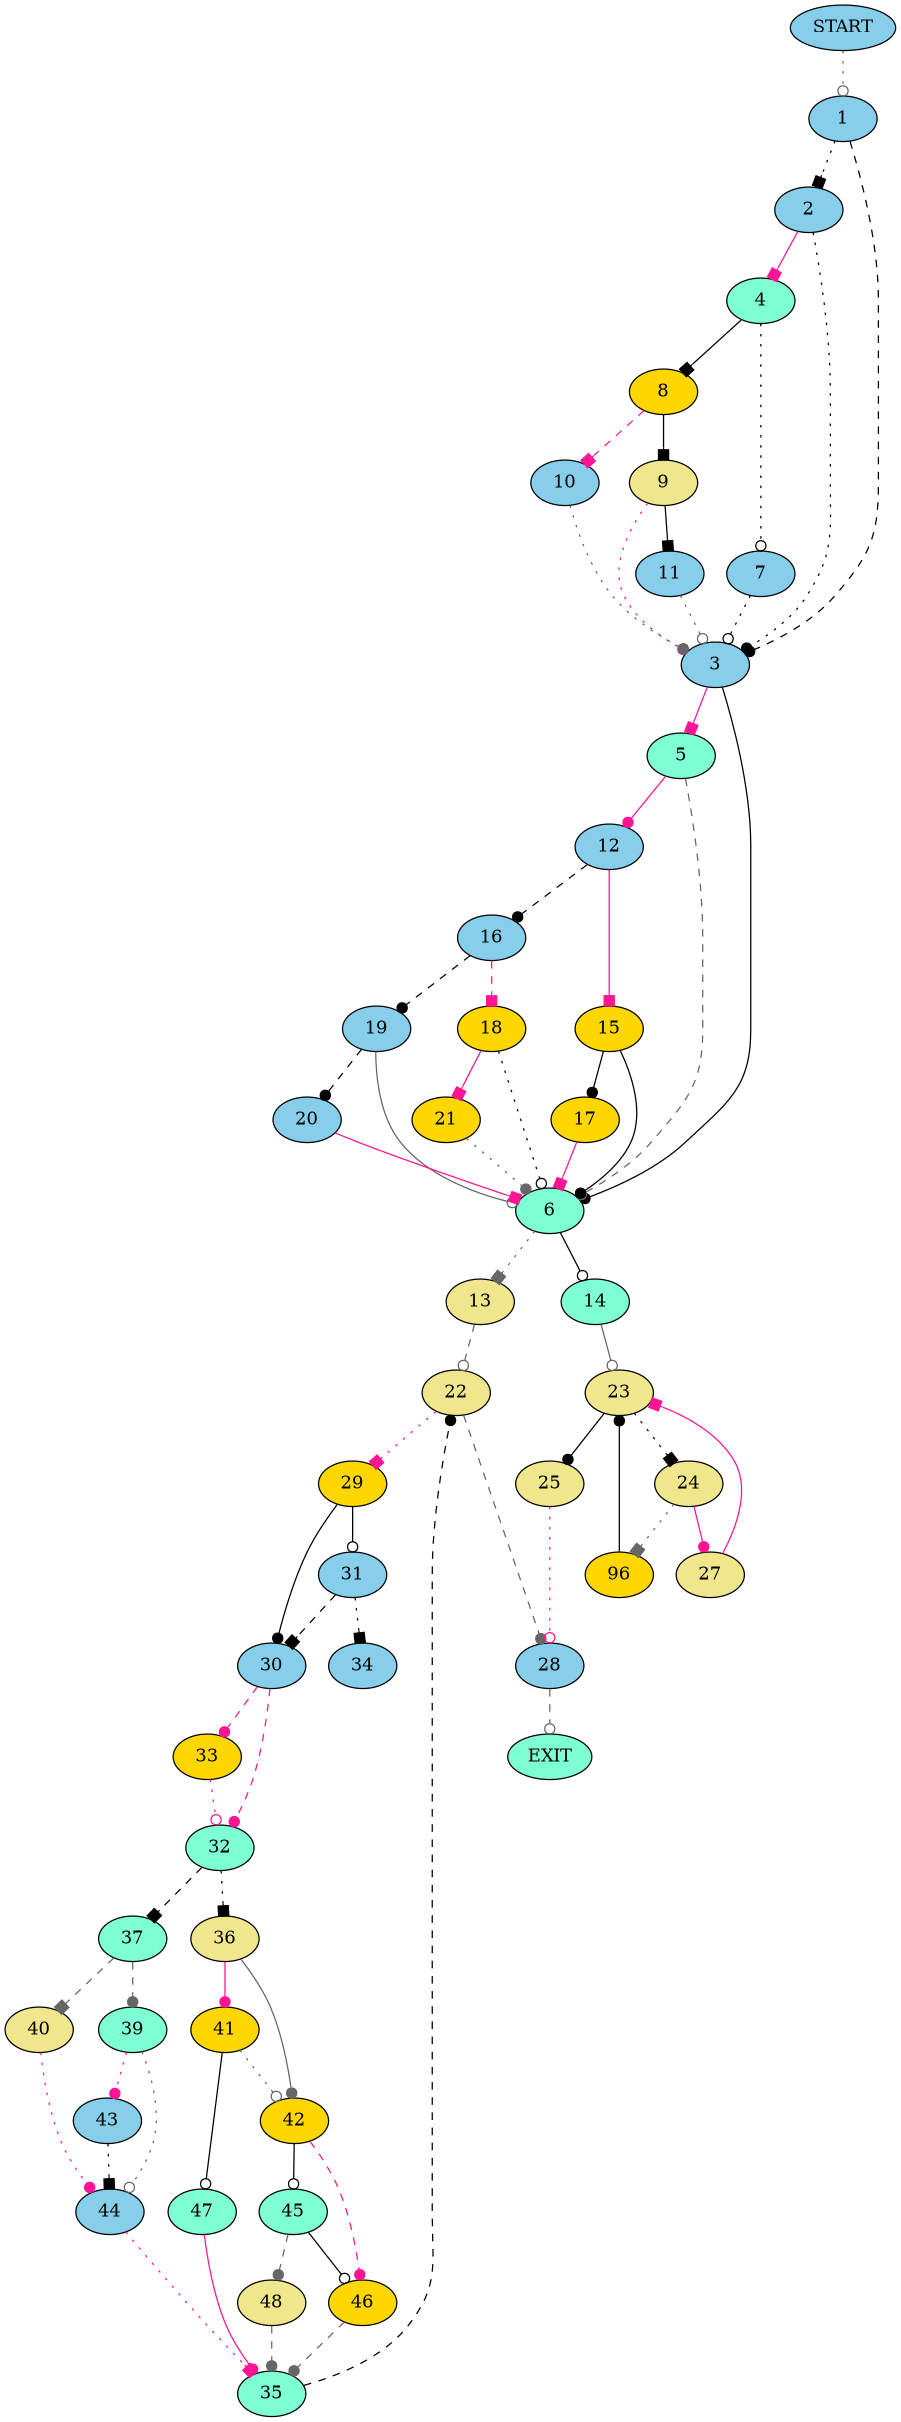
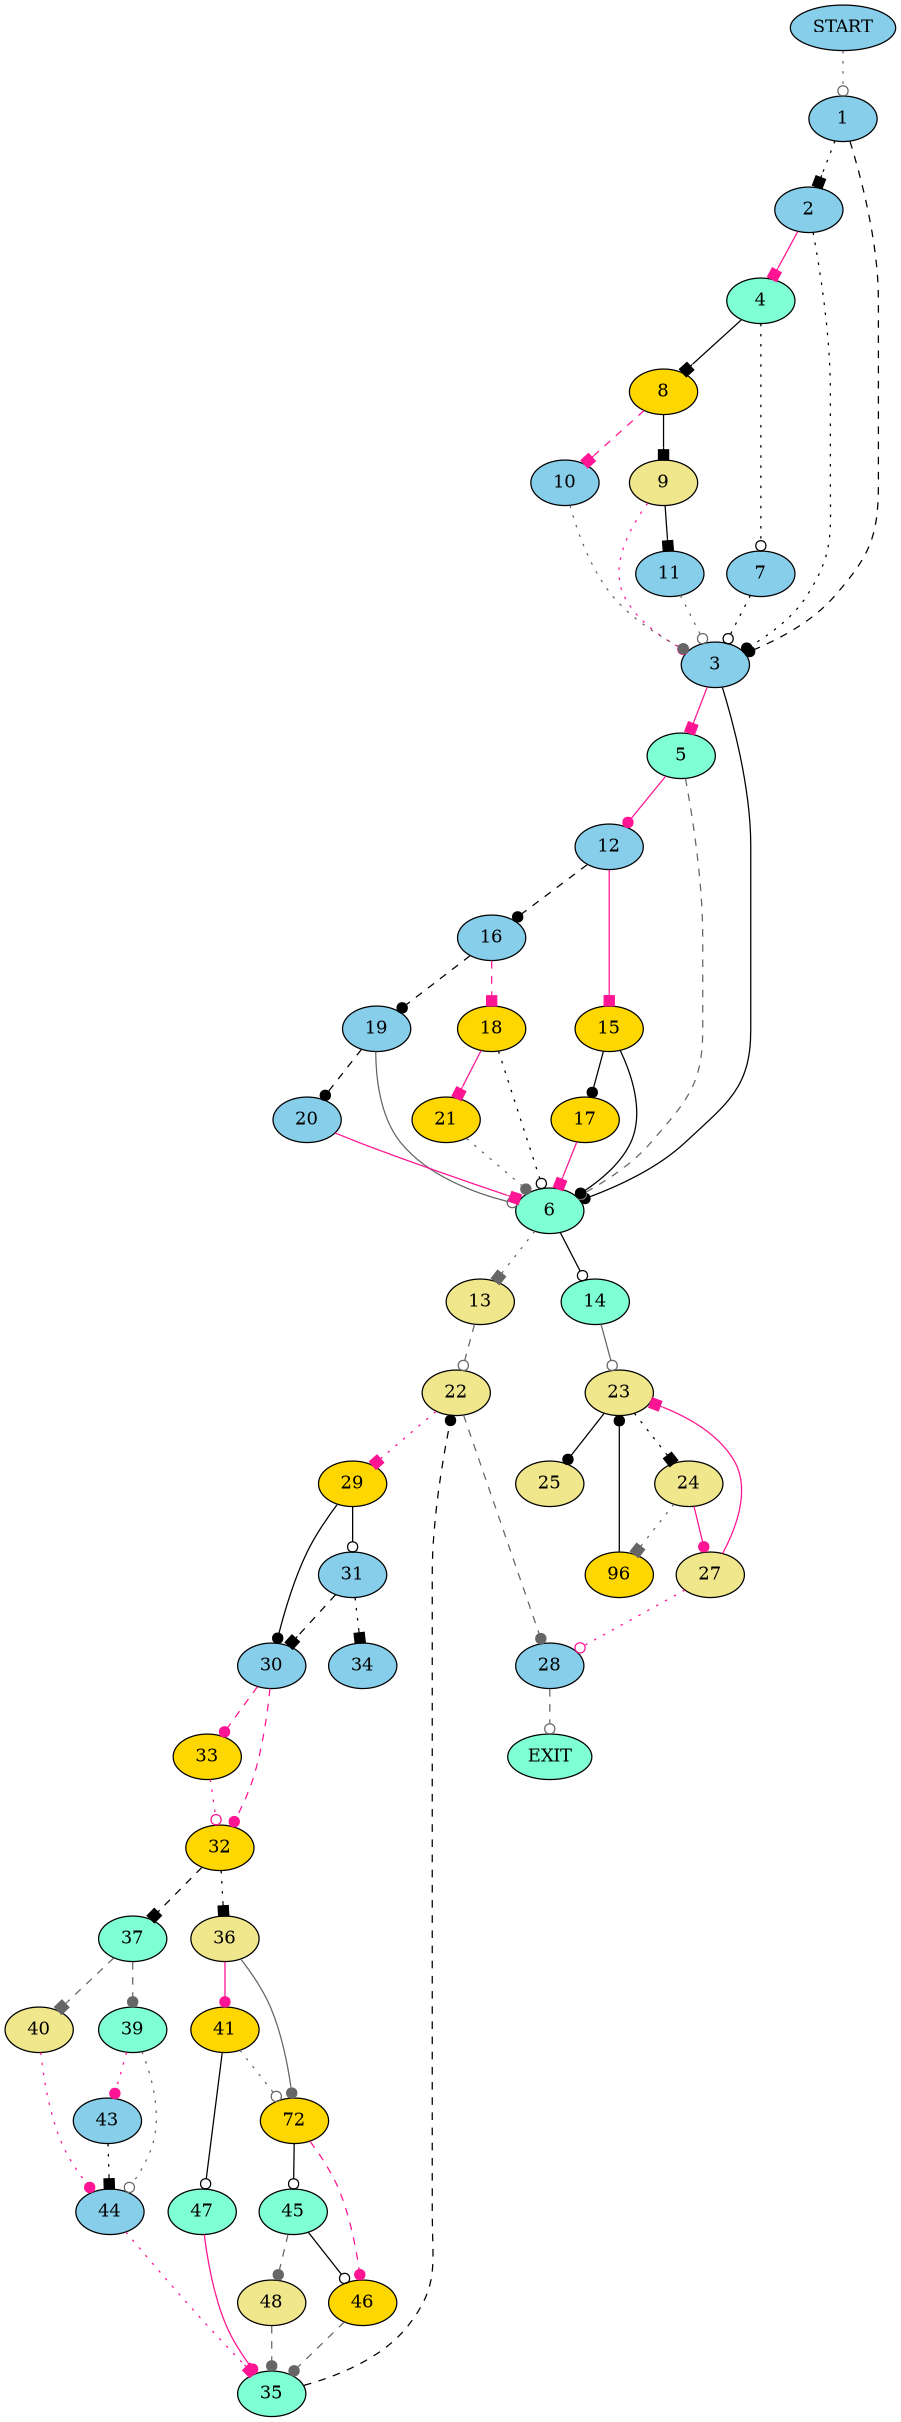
edge "25" -> "28": now "27" -> "28"
node "32": fillcolor aquamarine -> gold
node "42": label "42" -> "72"
